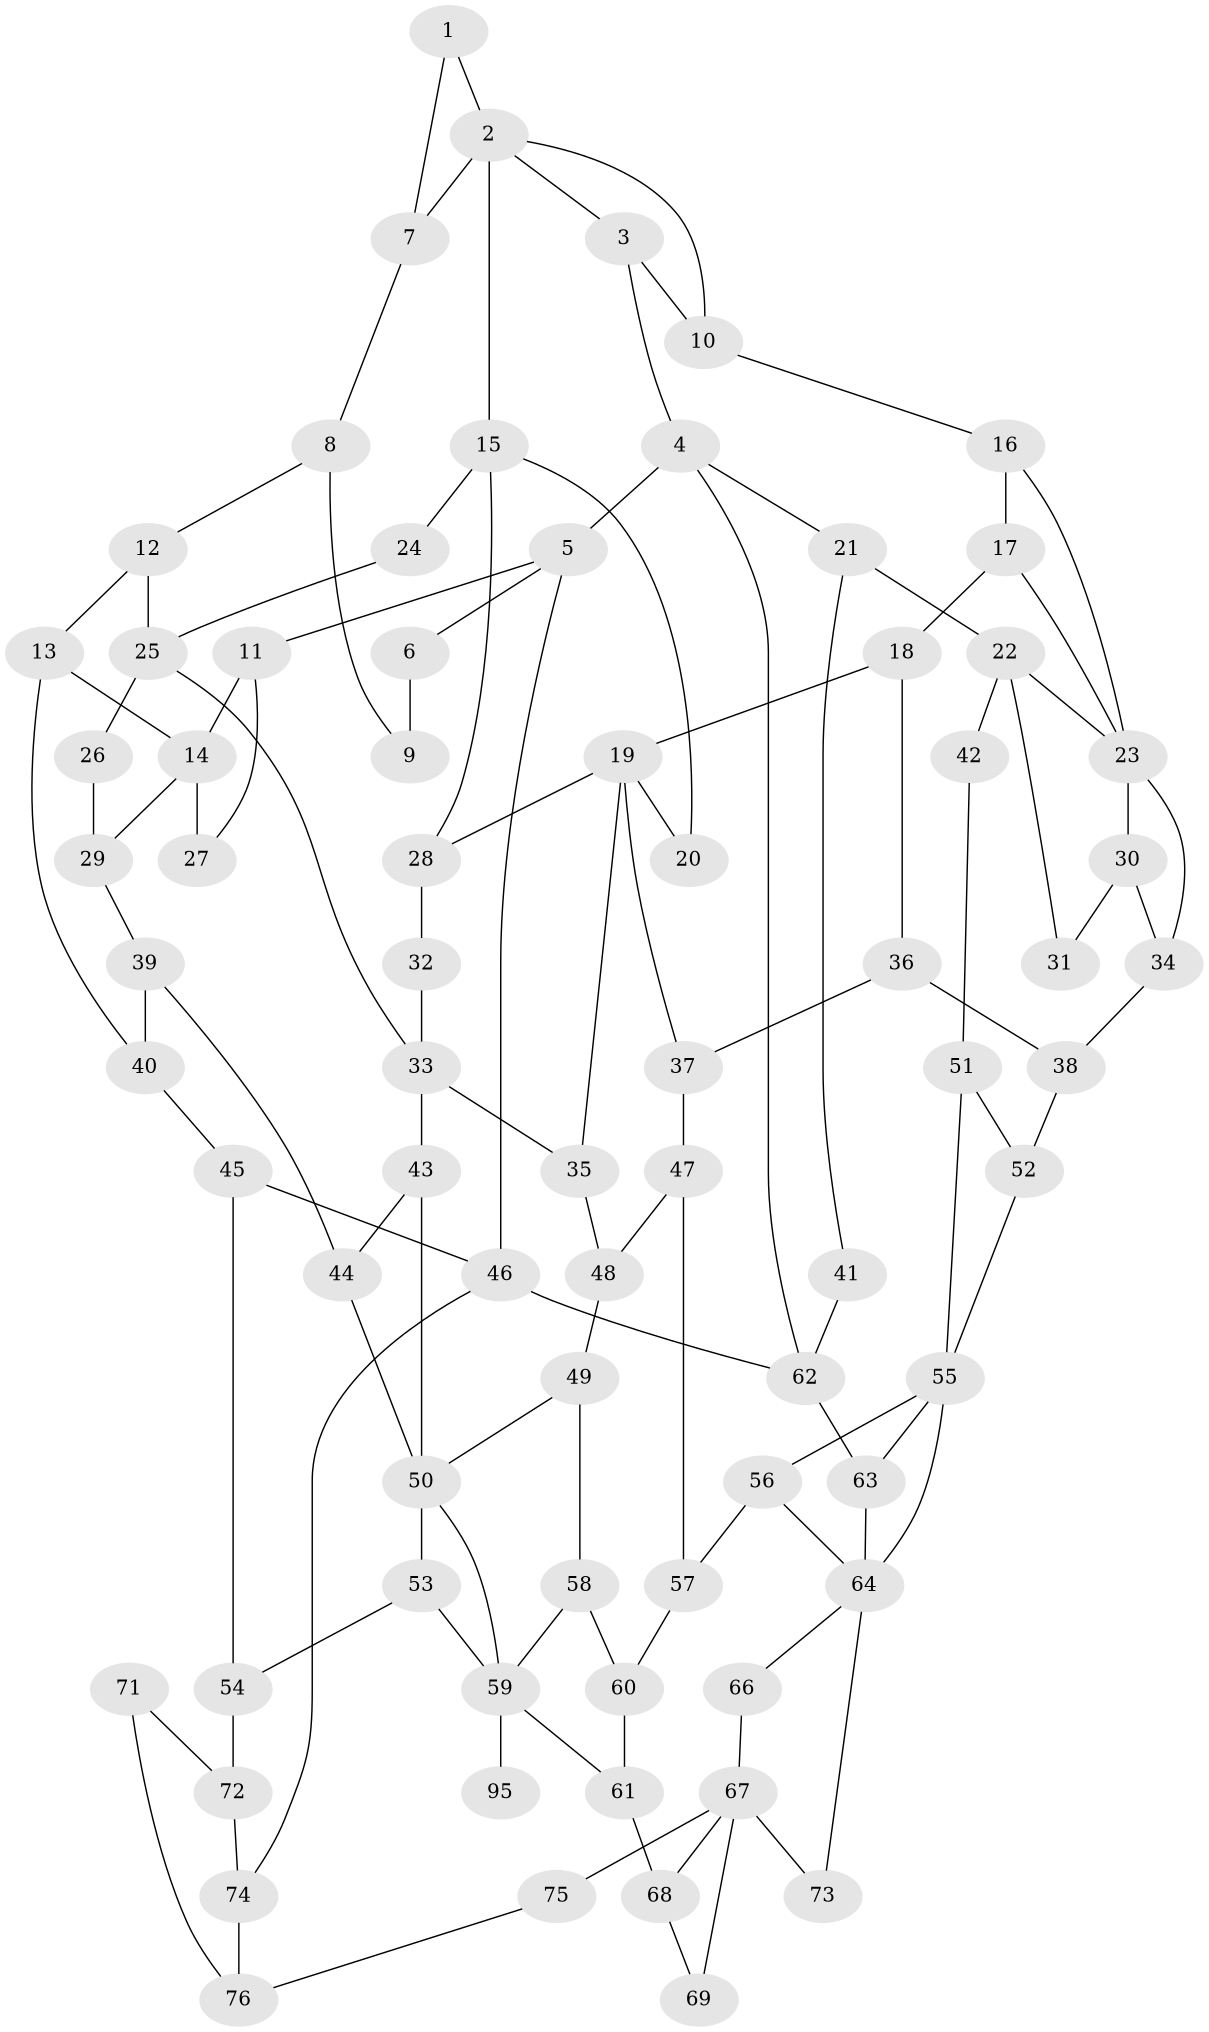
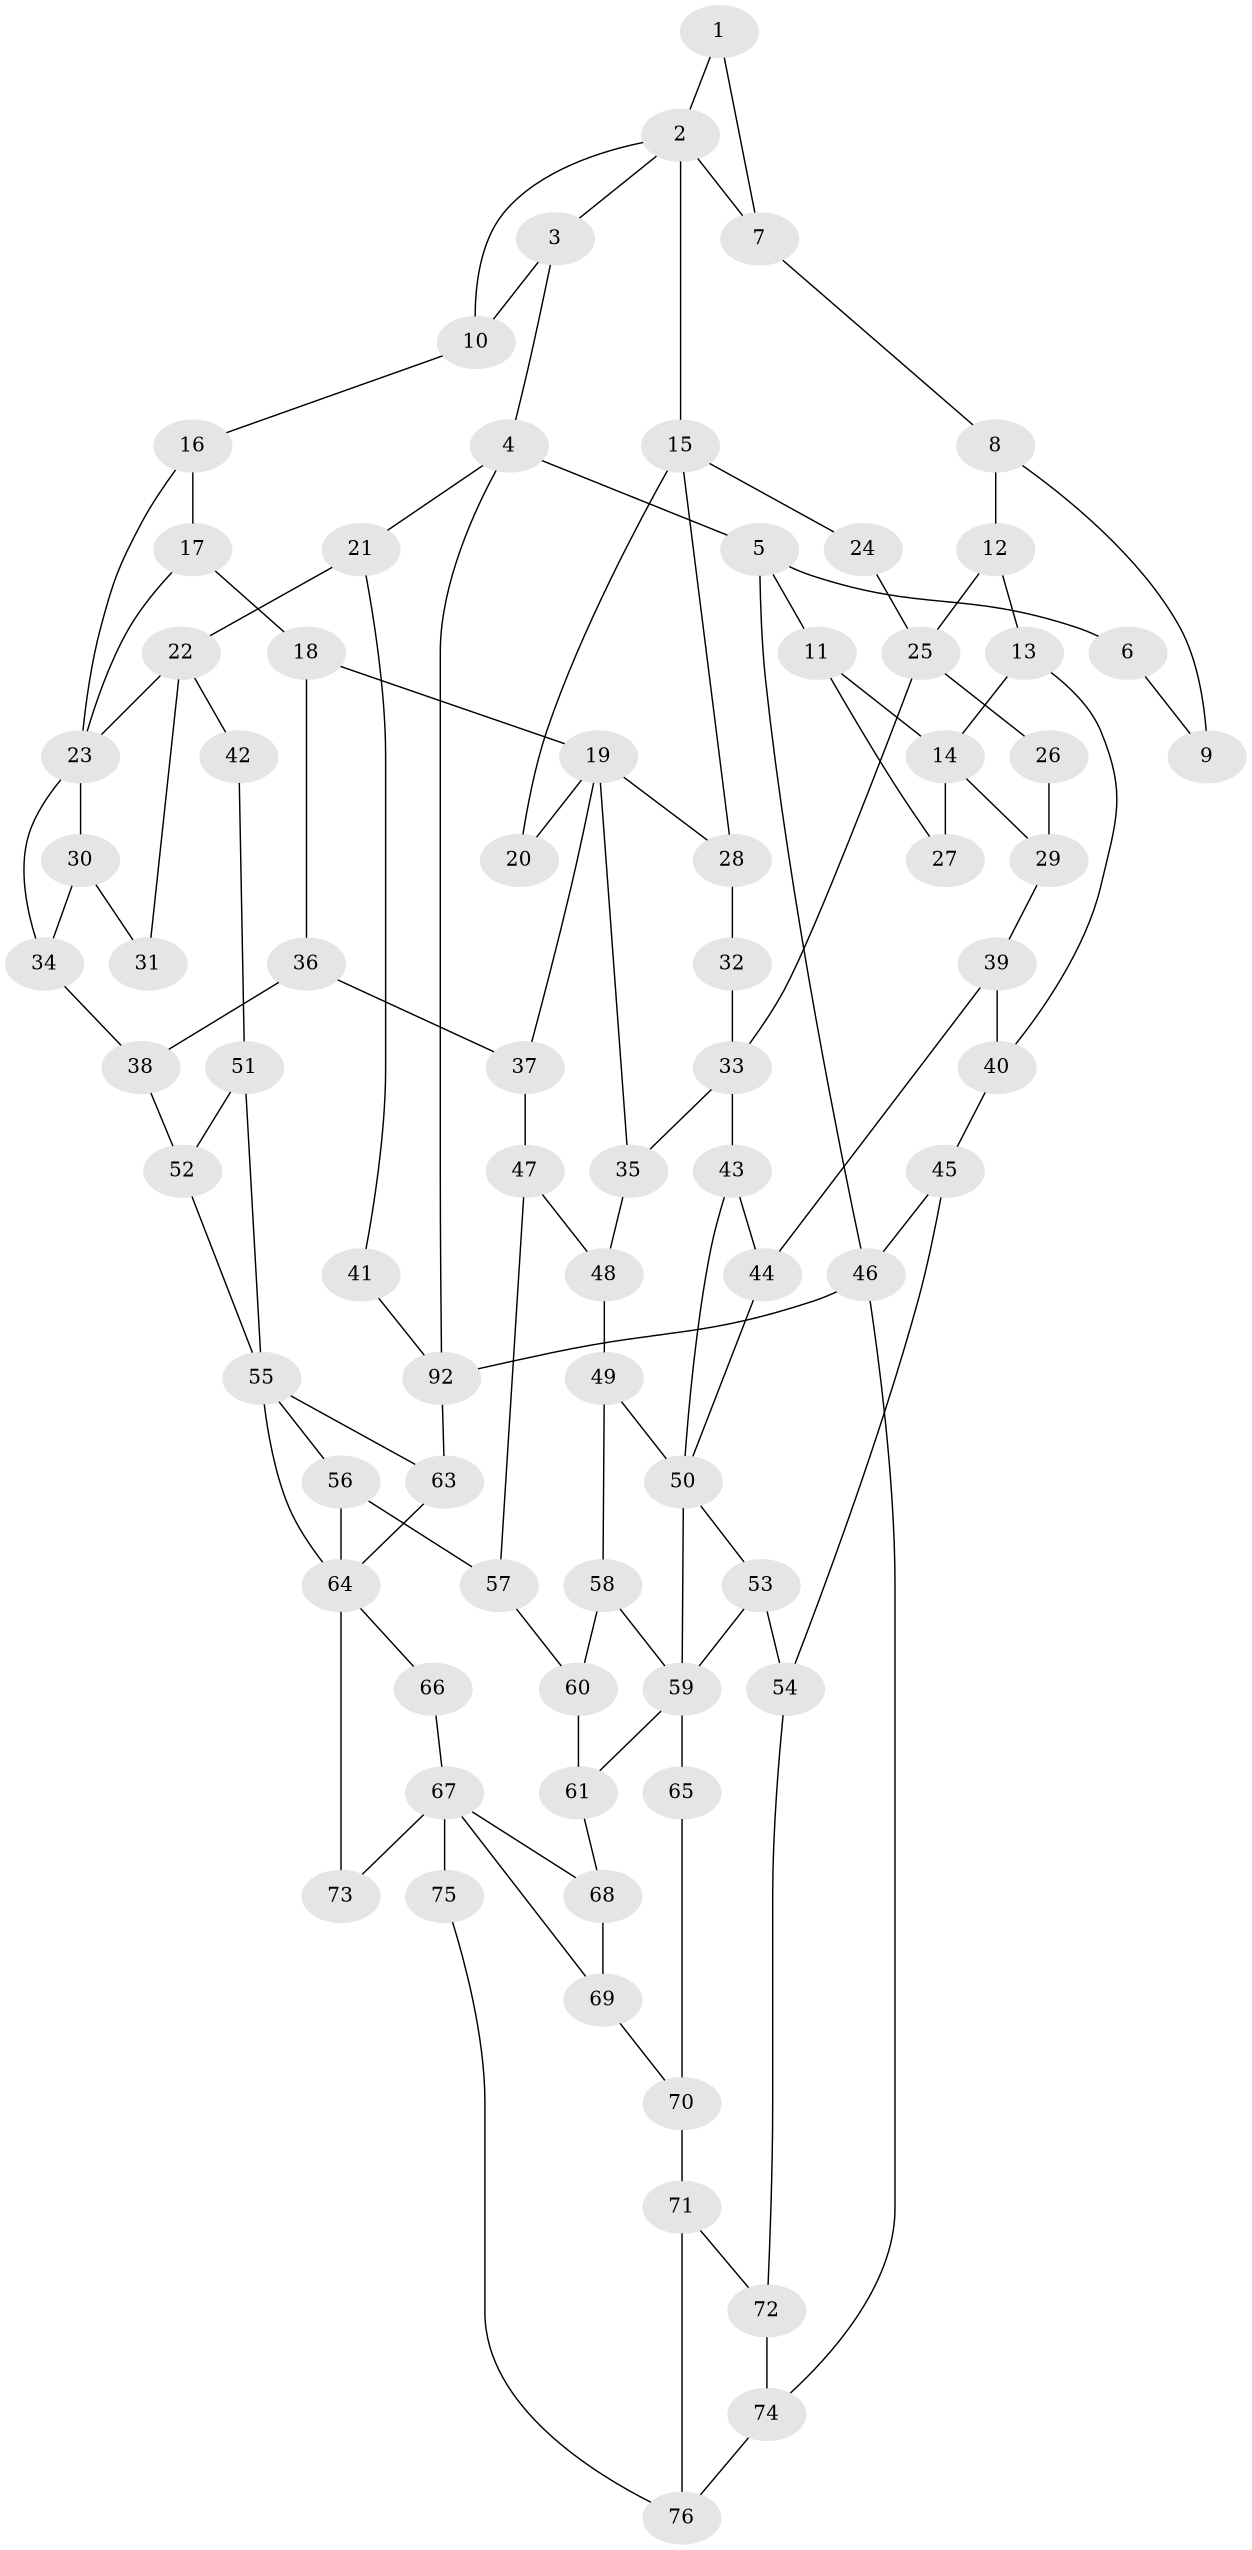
node "62": label "62" -> "92"
node "95": label "95" -> "65"
node "70": added
